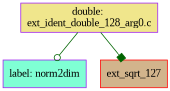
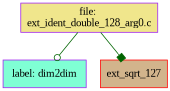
node "double: ext_ident_double_128_arg0.c": label "double: ext_ident_double_128_arg0.c" -> "file: ext_ident_double_128_arg0.c"
node "label: norm2dim": label "label: norm2dim" -> "label: dim2dim"
